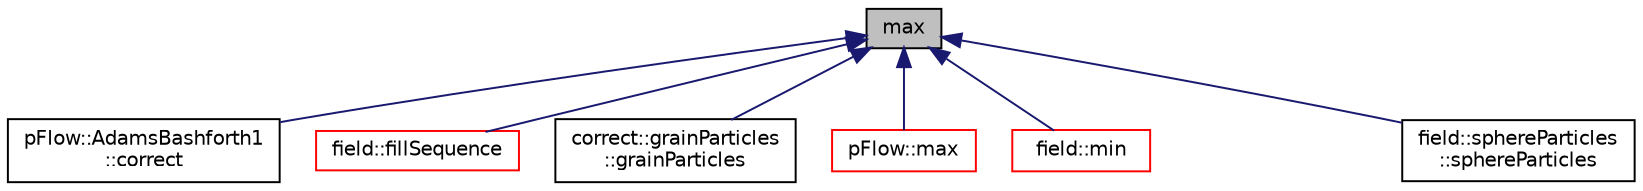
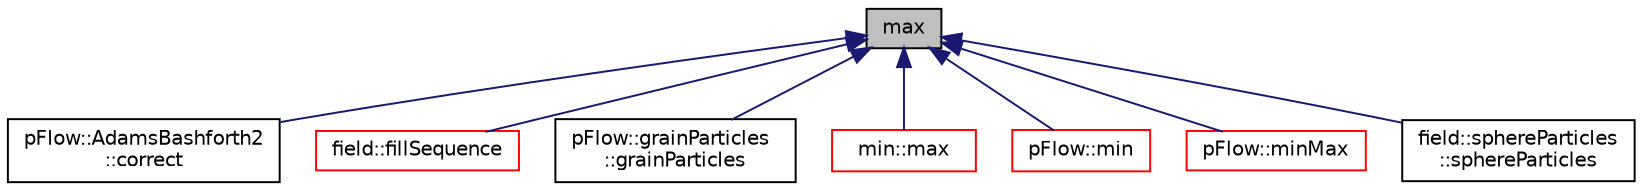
node "pFlow::AdamsBashforth1 ::correct": label "pFlow::AdamsBashforth1 ::correct" -> "pFlow::AdamsBashforth2 ::correct"
node "correct::grainParticles ::grainParticles": label "correct::grainParticles ::grainParticles" -> "pFlow::grainParticles ::grainParticles"
node "pFlow::max": label "pFlow::max" -> "min::max"
node "field::min": label "field::min" -> "pFlow::min"
node "pFlow::minMax": added
